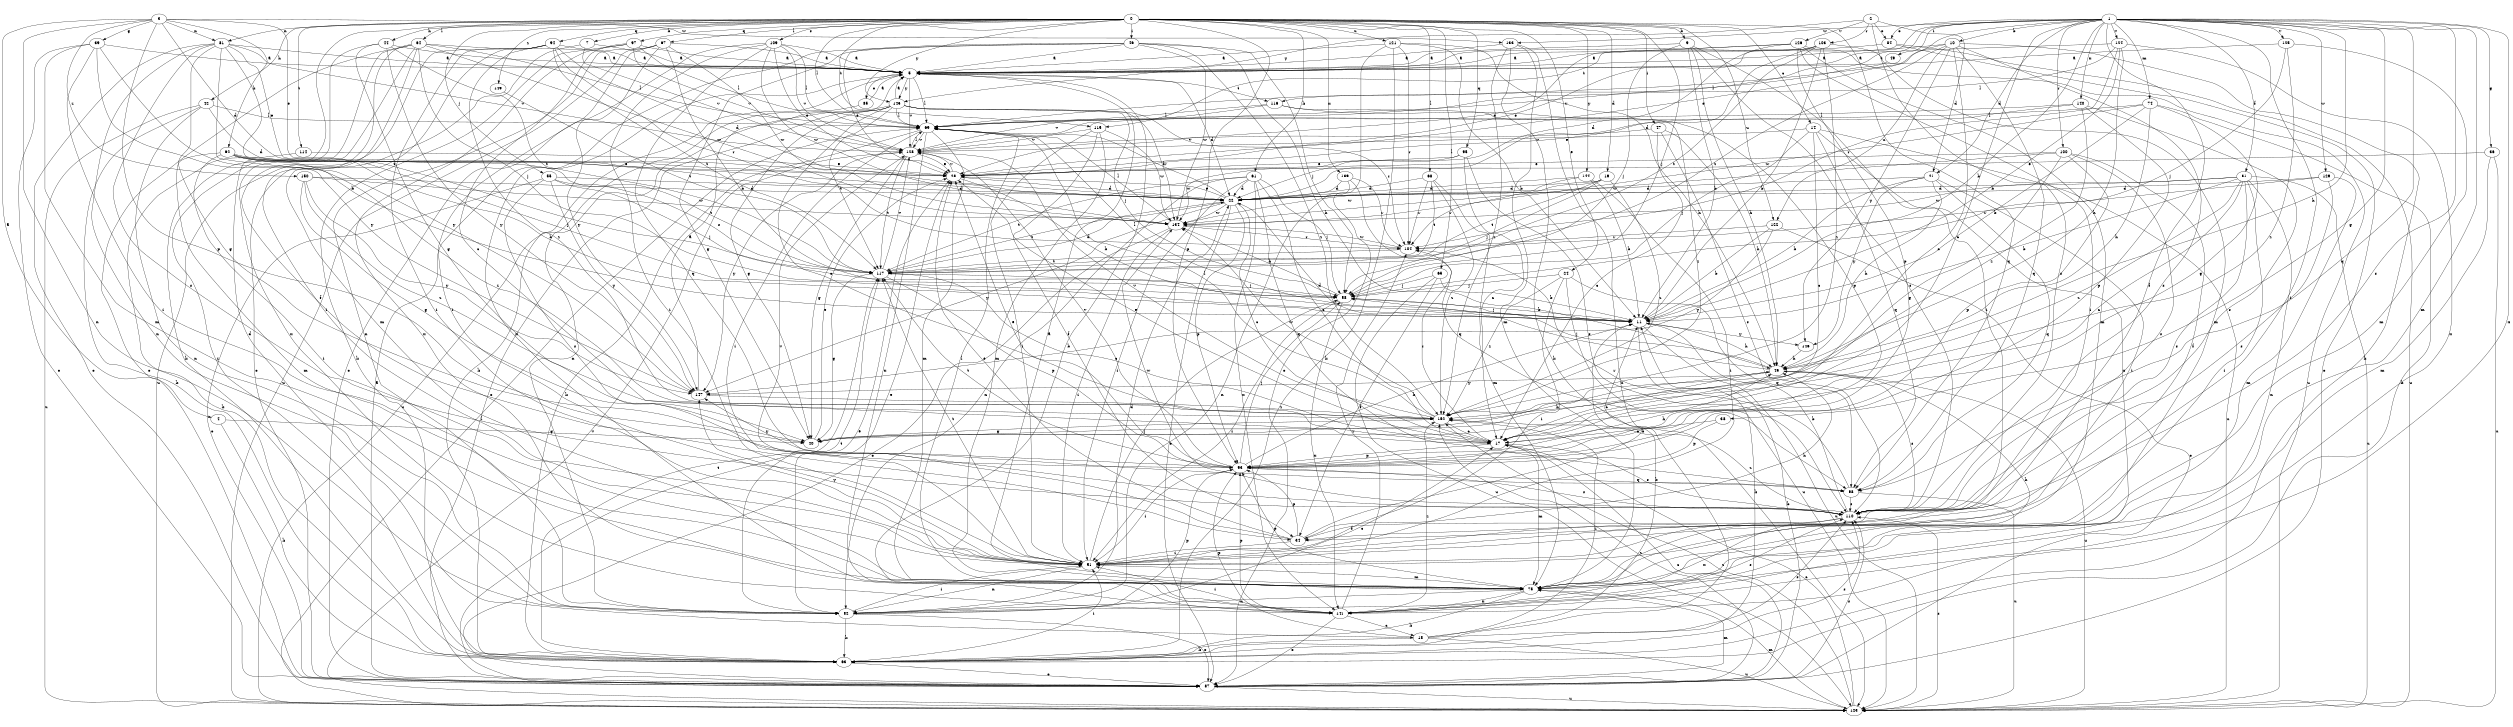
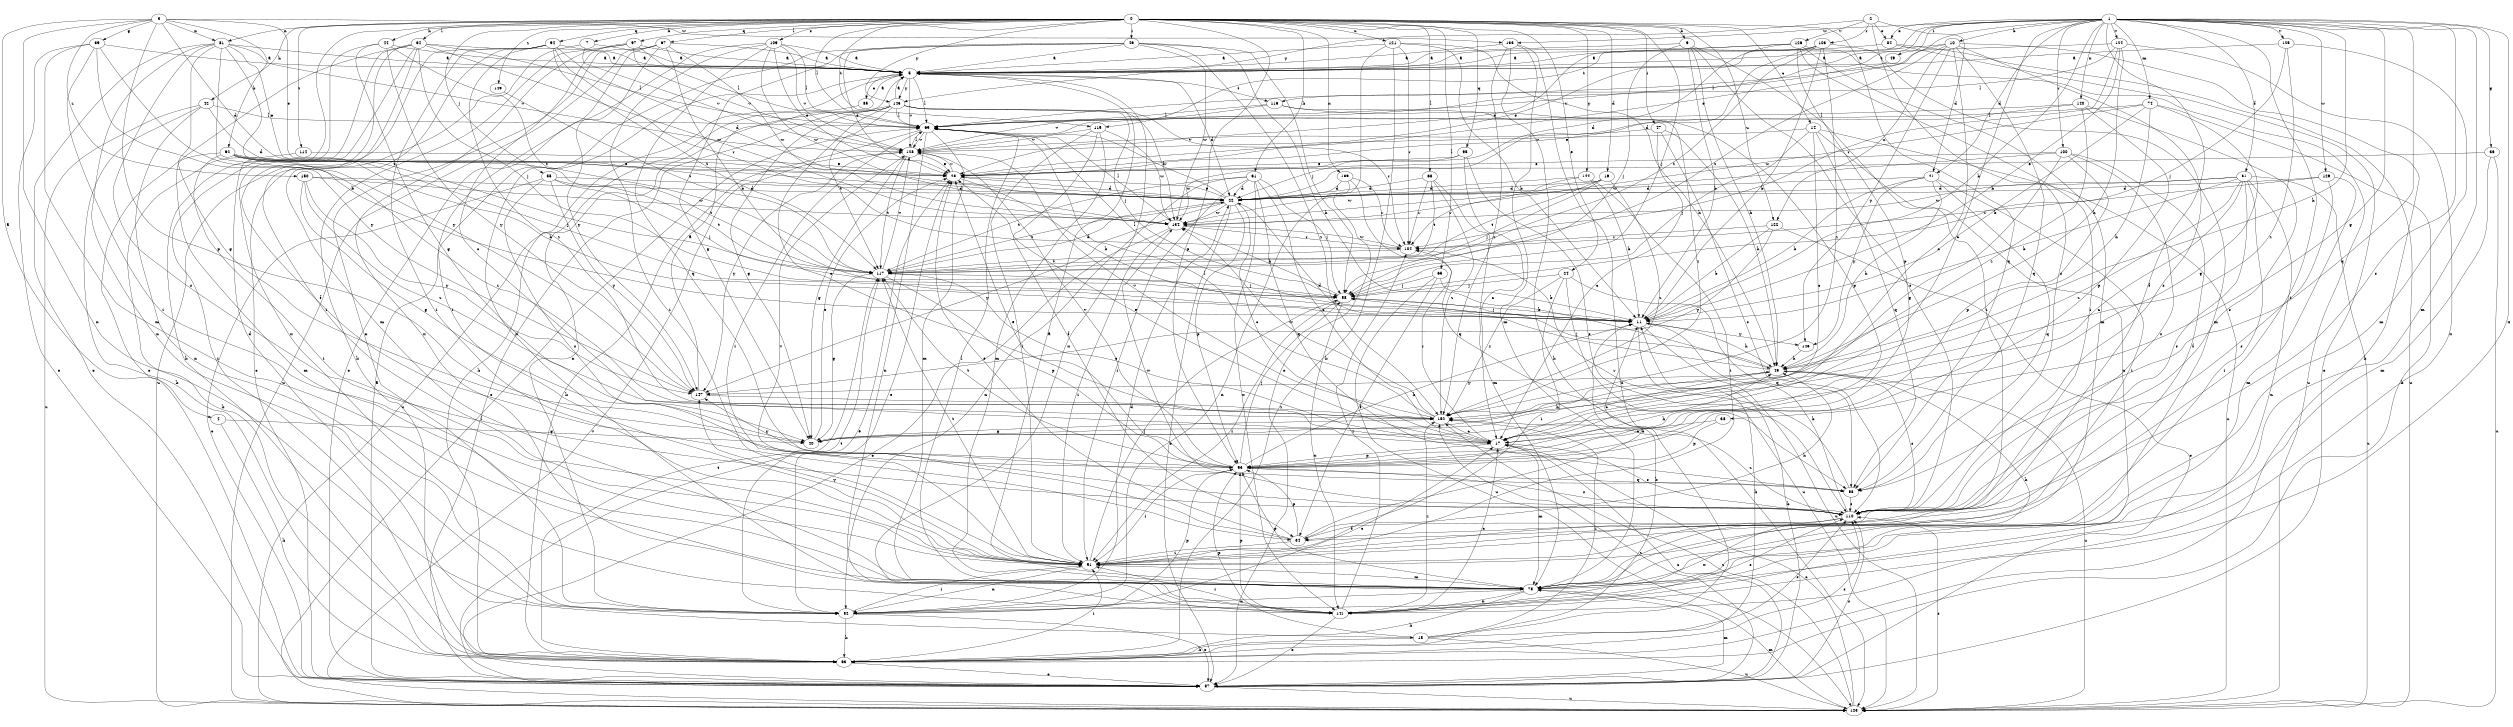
edge "55" -> "117": label "s" -> "t"
edge "5" -> "141": label "b" -> "x"
edge "98" -> "123": removed, label "u"
edge "141" -> "18": now "141" -> "17"
